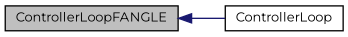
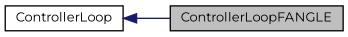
edge "ControllerLoop" -> "ControllerLoopFANGLE": reversed
